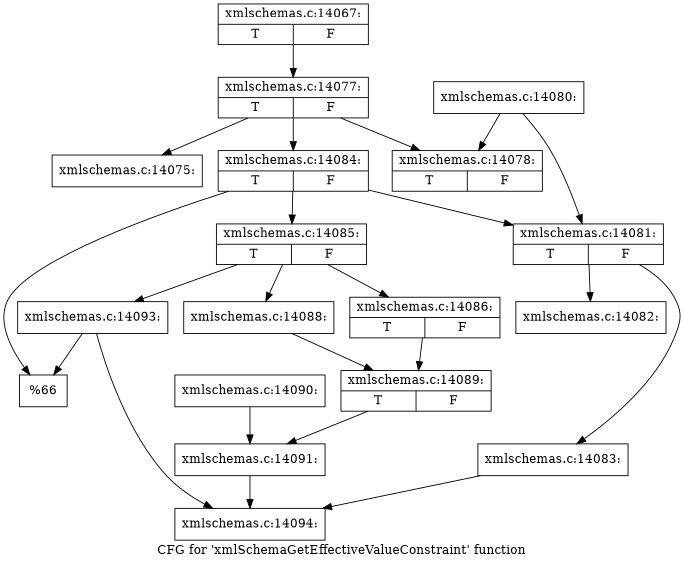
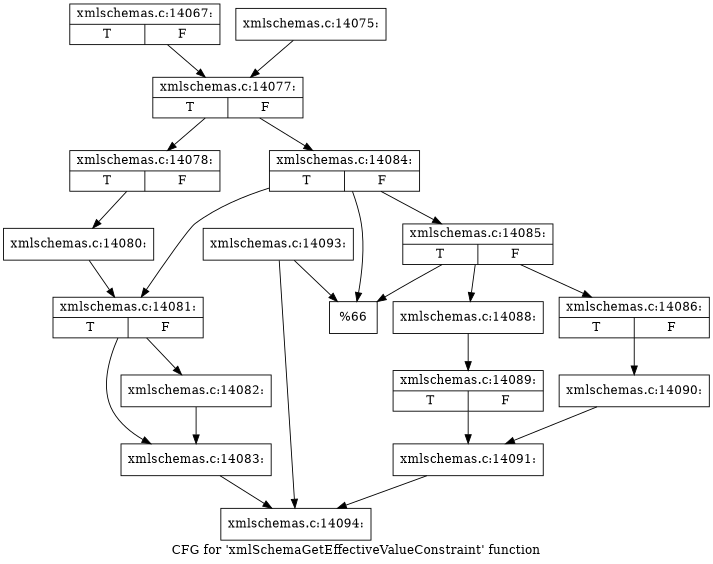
edge "xmlschemas.c:14080:" -> "xmlschemas.c:14078:": reversed
edge "xmlschemas.c:14077:" -> "xmlschemas.c:14075:": reversed
edge "xmlschemas.c:14085:" -> "xmlschemas.c:14093:": now "xmlschemas.c:14085:" -> "%66"
edge "xmlschemas.c:14086:" -> "xmlschemas.c:14089:": now "xmlschemas.c:14086:" -> "xmlschemas.c:14090:"
edge "xmlschemas.c:14082:" -> "xmlschemas.c:14083:": added
